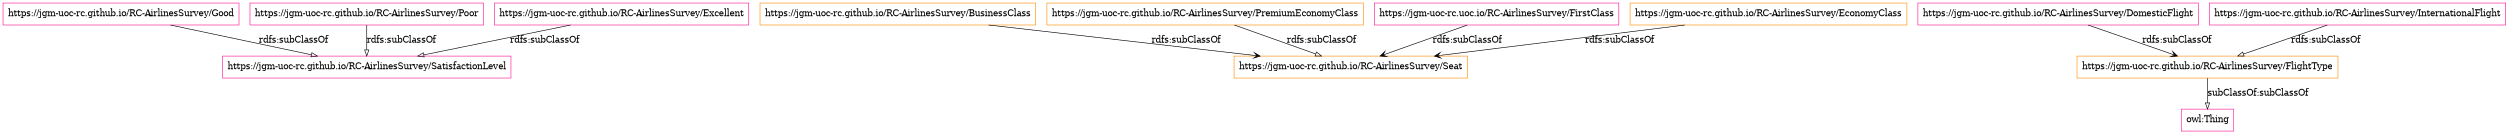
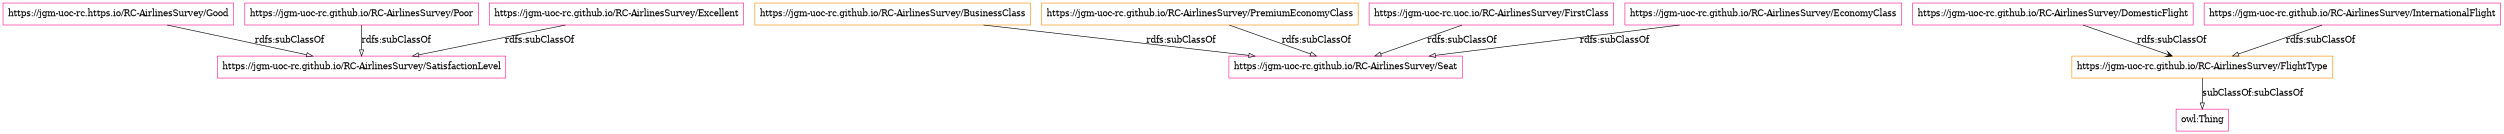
node "https://jgm-uoc-rc.github.io/RC-AirlinesSurvey/Good": label "https://jgm-uoc-rc.github.io/RC-AirlinesSurvey/Good" -> "https://jgm-uoc-rc.https.io/RC-AirlinesSurvey/Good"
node "https://jgm-uoc-rc.github.io/RC-AirlinesSurvey/EconomyClass": color darkorange -> deeppink
edge "https://jgm-uoc-rc.github.io/RC-AirlinesSurvey/BusinessClass" -> "https://jgm-uoc-rc.github.io/RC-AirlinesSurvey/Seat": arrowhead vee -> onormal
edge "https://jgm-uoc-rc.uoc.io/RC-AirlinesSurvey/FirstClass" -> "https://jgm-uoc-rc.github.io/RC-AirlinesSurvey/Seat": arrowhead vee -> onormal
edge "https://jgm-uoc-rc.github.io/RC-AirlinesSurvey/EconomyClass" -> "https://jgm-uoc-rc.github.io/RC-AirlinesSurvey/Seat": arrowhead vee -> onormal
node "https://jgm-uoc-rc.github.io/RC-AirlinesSurvey/Seat": color darkorange -> deeppink
